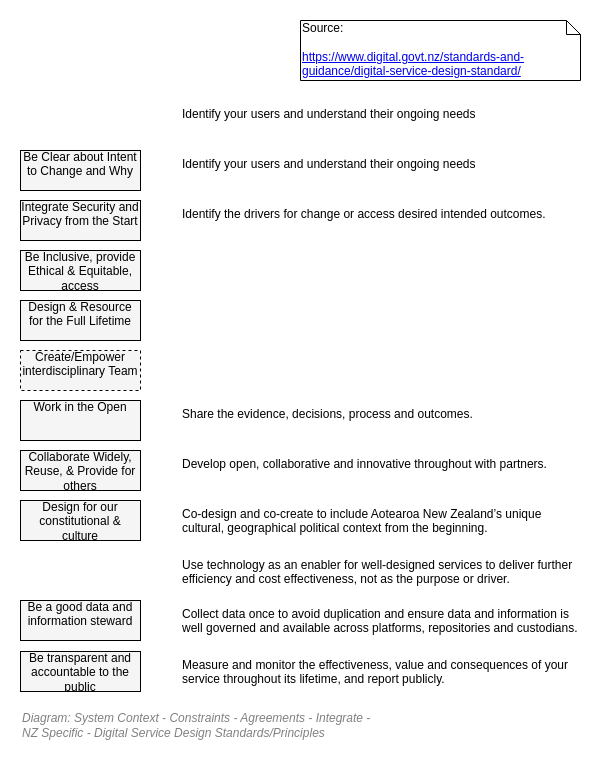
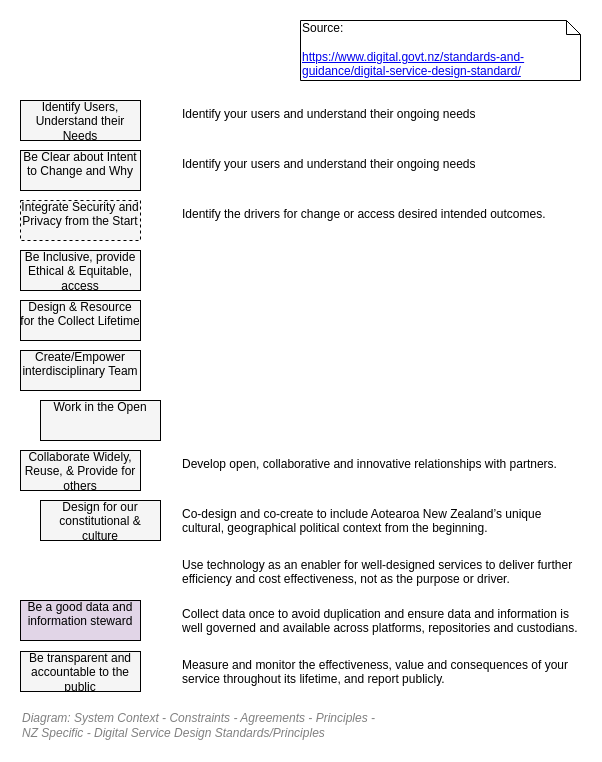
node "Identify Users, Understand their Needs": added
node "Integrate Security and Privacy from the Start": style solid -> dashed
node "Design & Resource for the Full Lifetime": label "Design & Resource for the Full Lifetime" -> "Design & Resource for the Collect Lifetime"
node "Create/Empower interdisciplinary Team": style dashed -> solid
node "Work in the Open": moved (81, 421) -> (101, 421)
node "Share the evidence, decisions, process and outcomes.": removed
node "Develop open, collaborative and innovative throughout with partners.": label "Develop open, collaborative and innovative throughout with partners." -> "Develop open, collaborative and innovative relationships with partners."
node "Design for our constitutional & culture": moved (81, 521) -> (101, 521)
node "Be a good data and information steward": fillcolor #f5f5f5 -> #e1d5e7
node "Diagram: System Context - Constraints - Agreements - Integrate - NZ Specific - Digital Service Design Standards/Principles": label "Diagram: System Context - Constraints - Agreements - Integrate - NZ Specific - Digital Service Design Standards/Principles" -> "Diagram: System Context - Constraints - Agreements - Principles - NZ Specific - Digital Service Design Standards/Principles"
